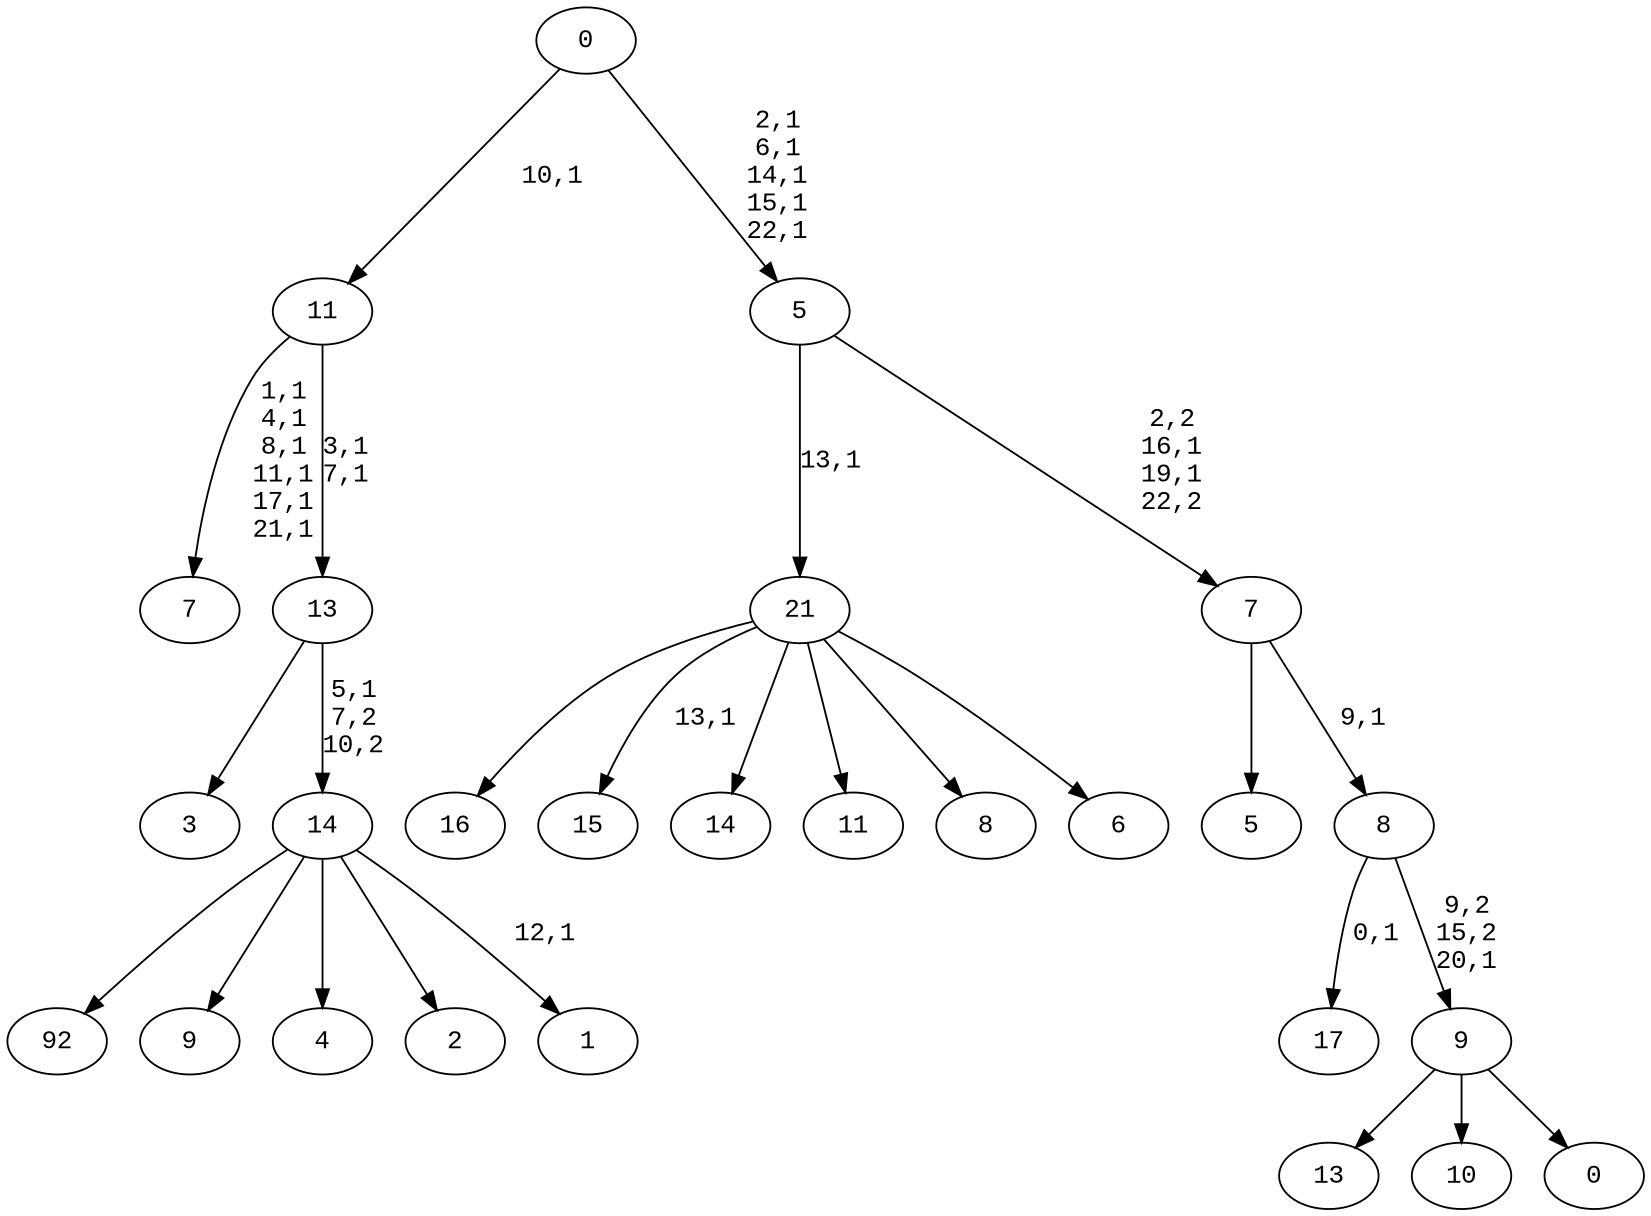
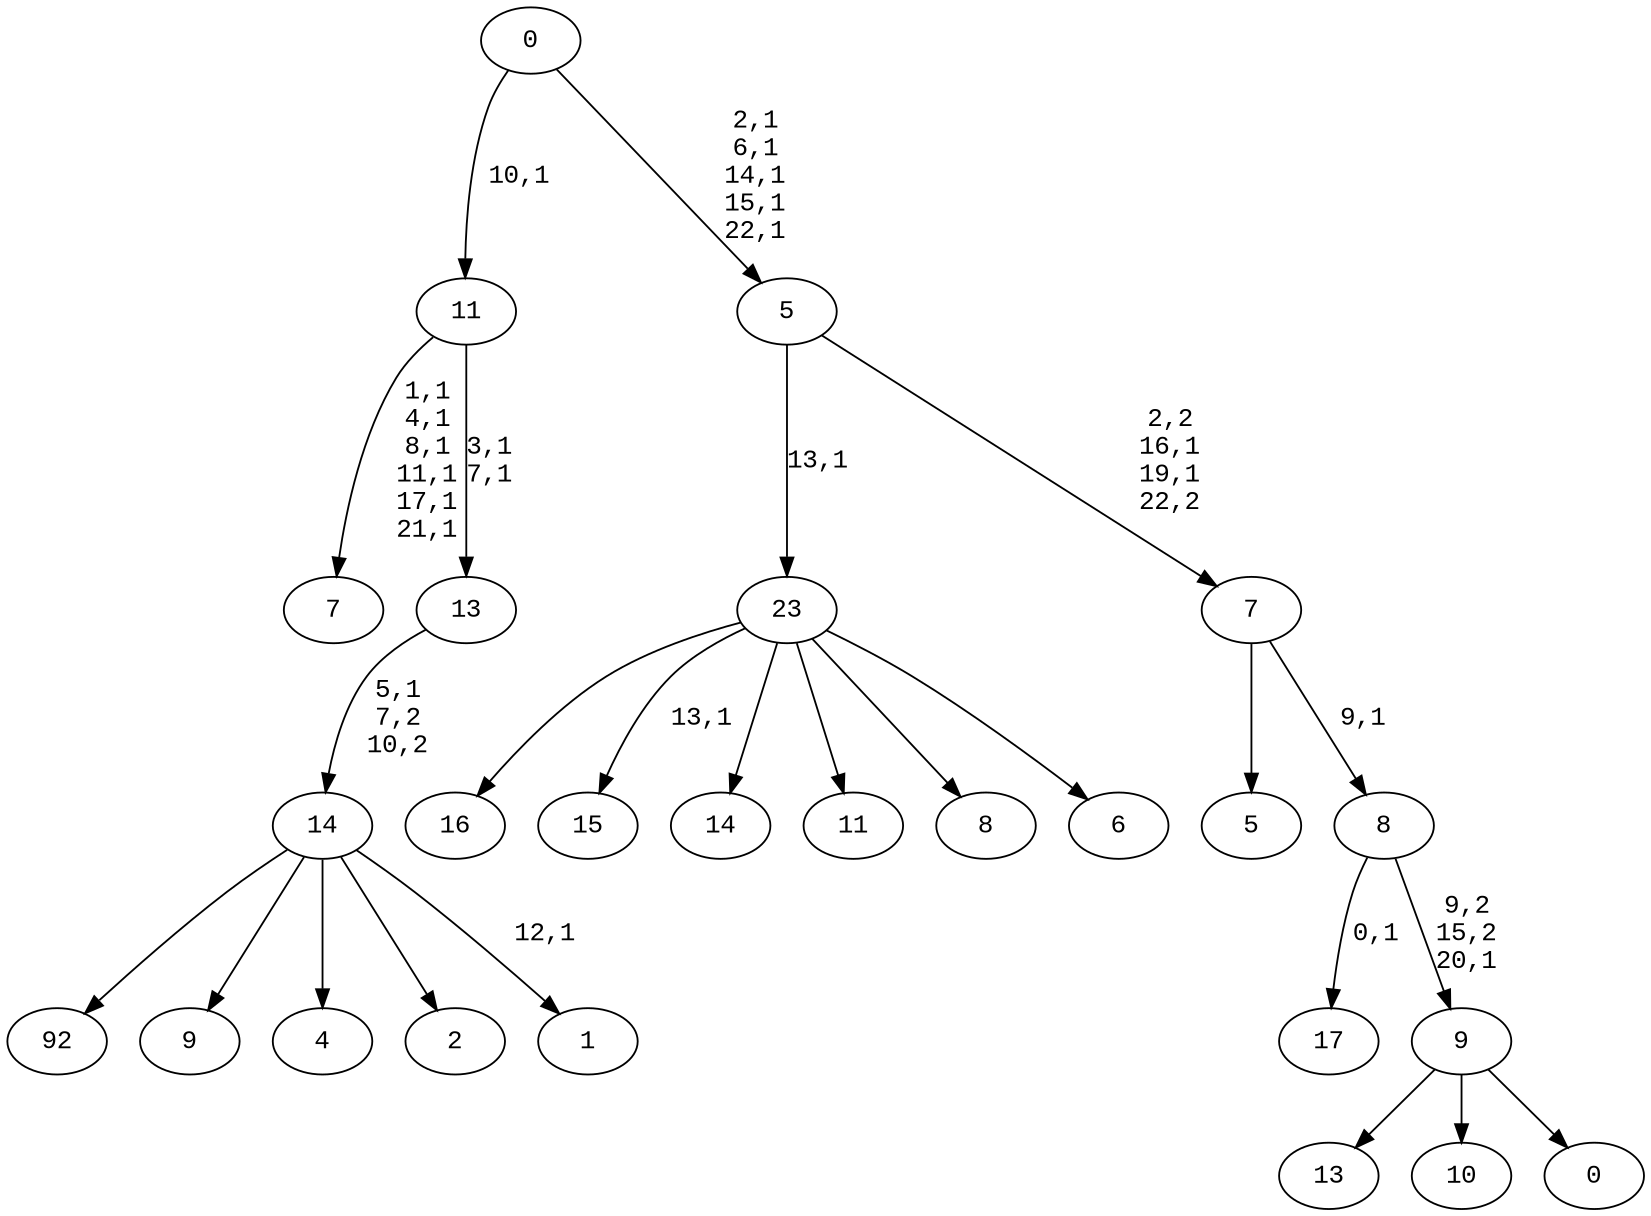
node "21": label "21" -> "23"
node "3": removed
